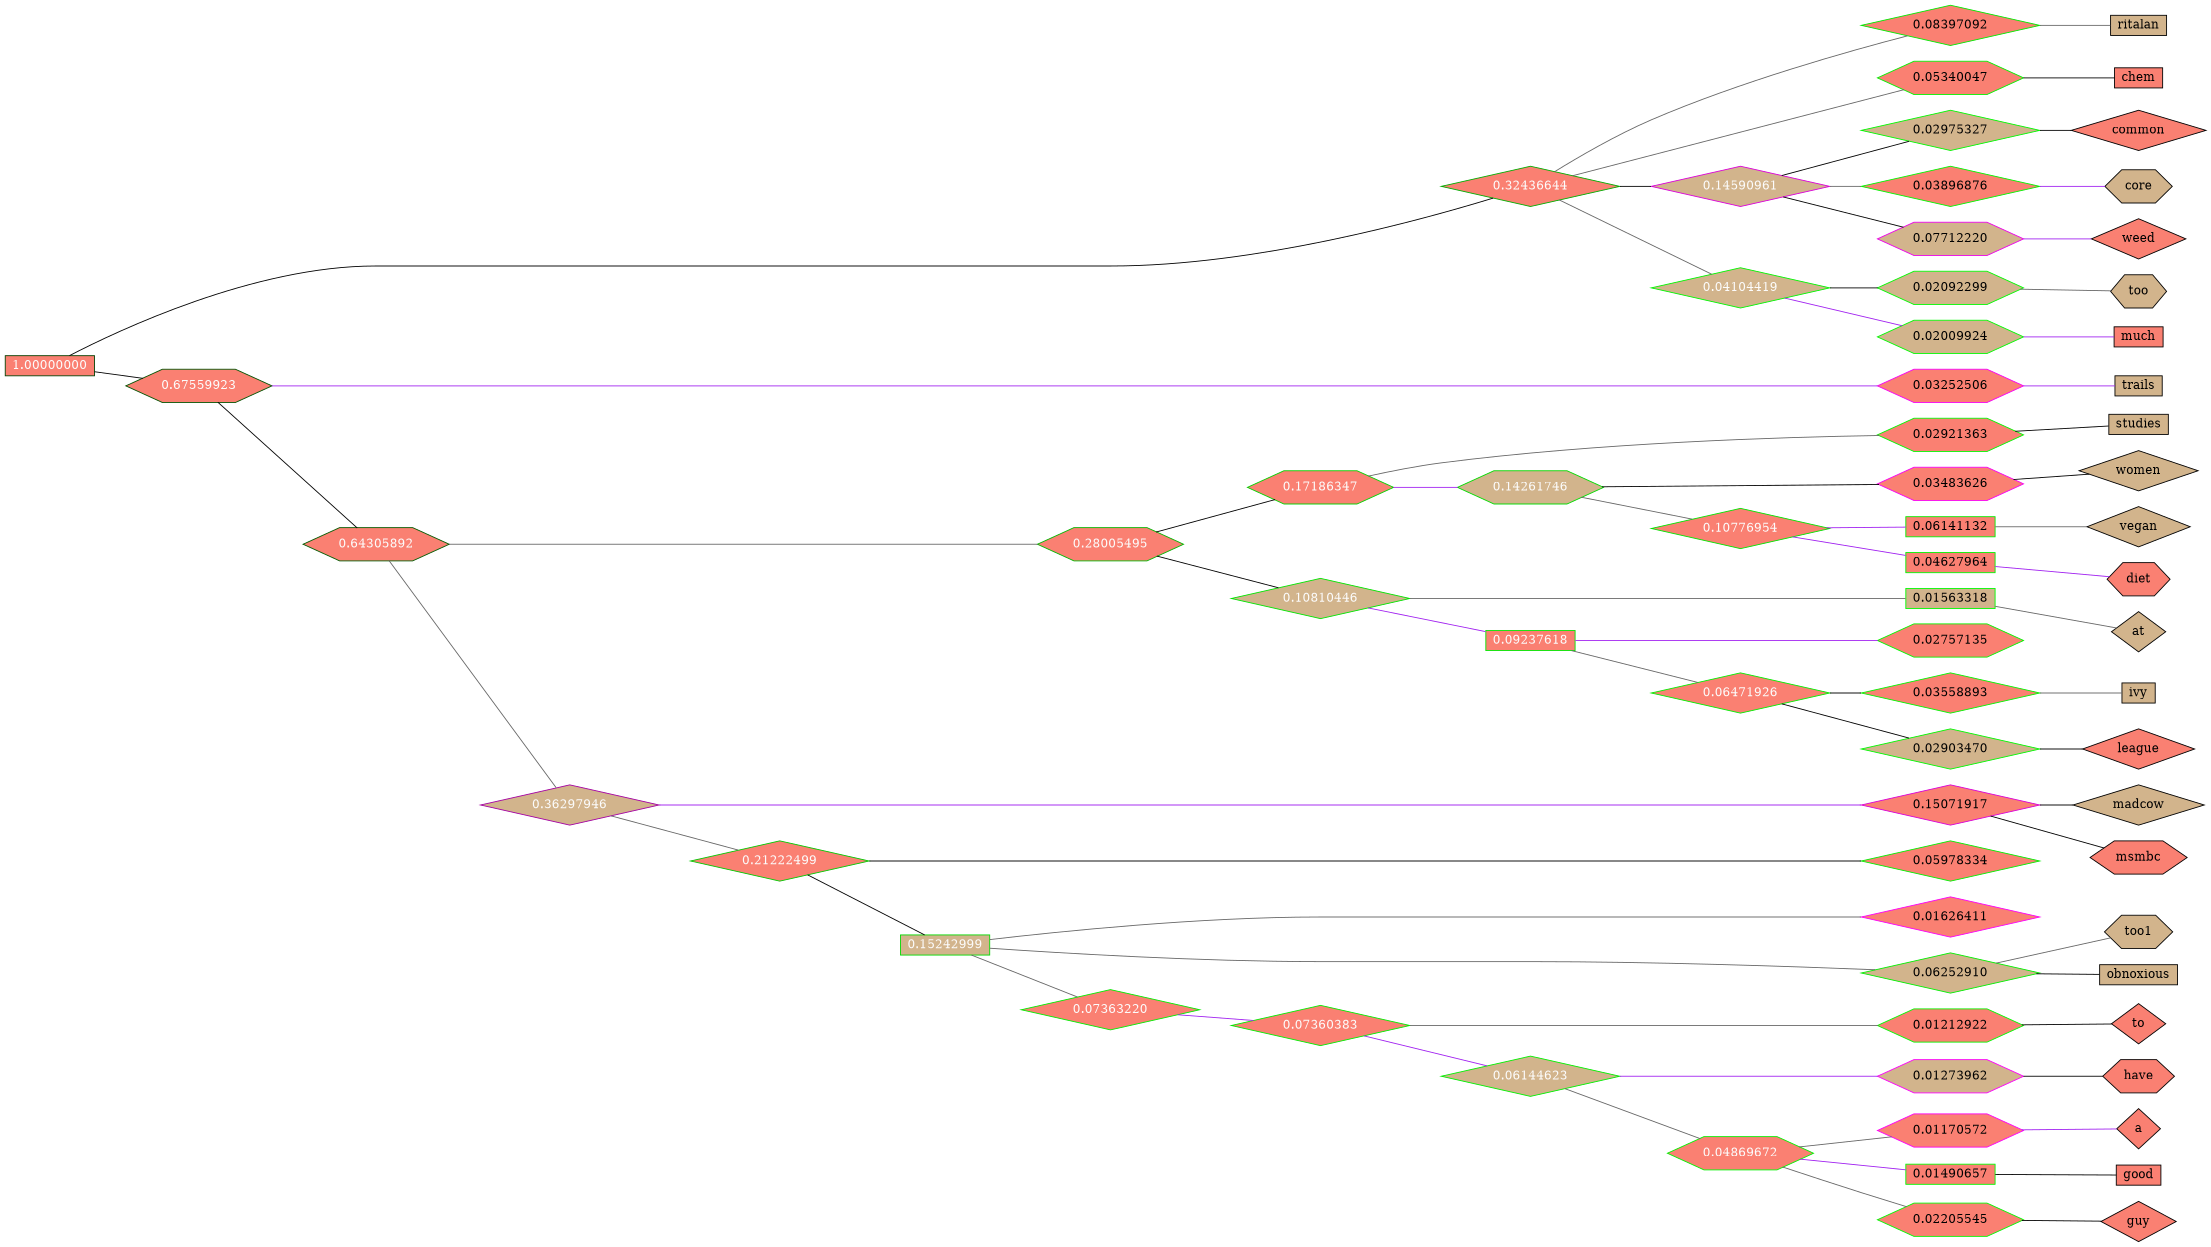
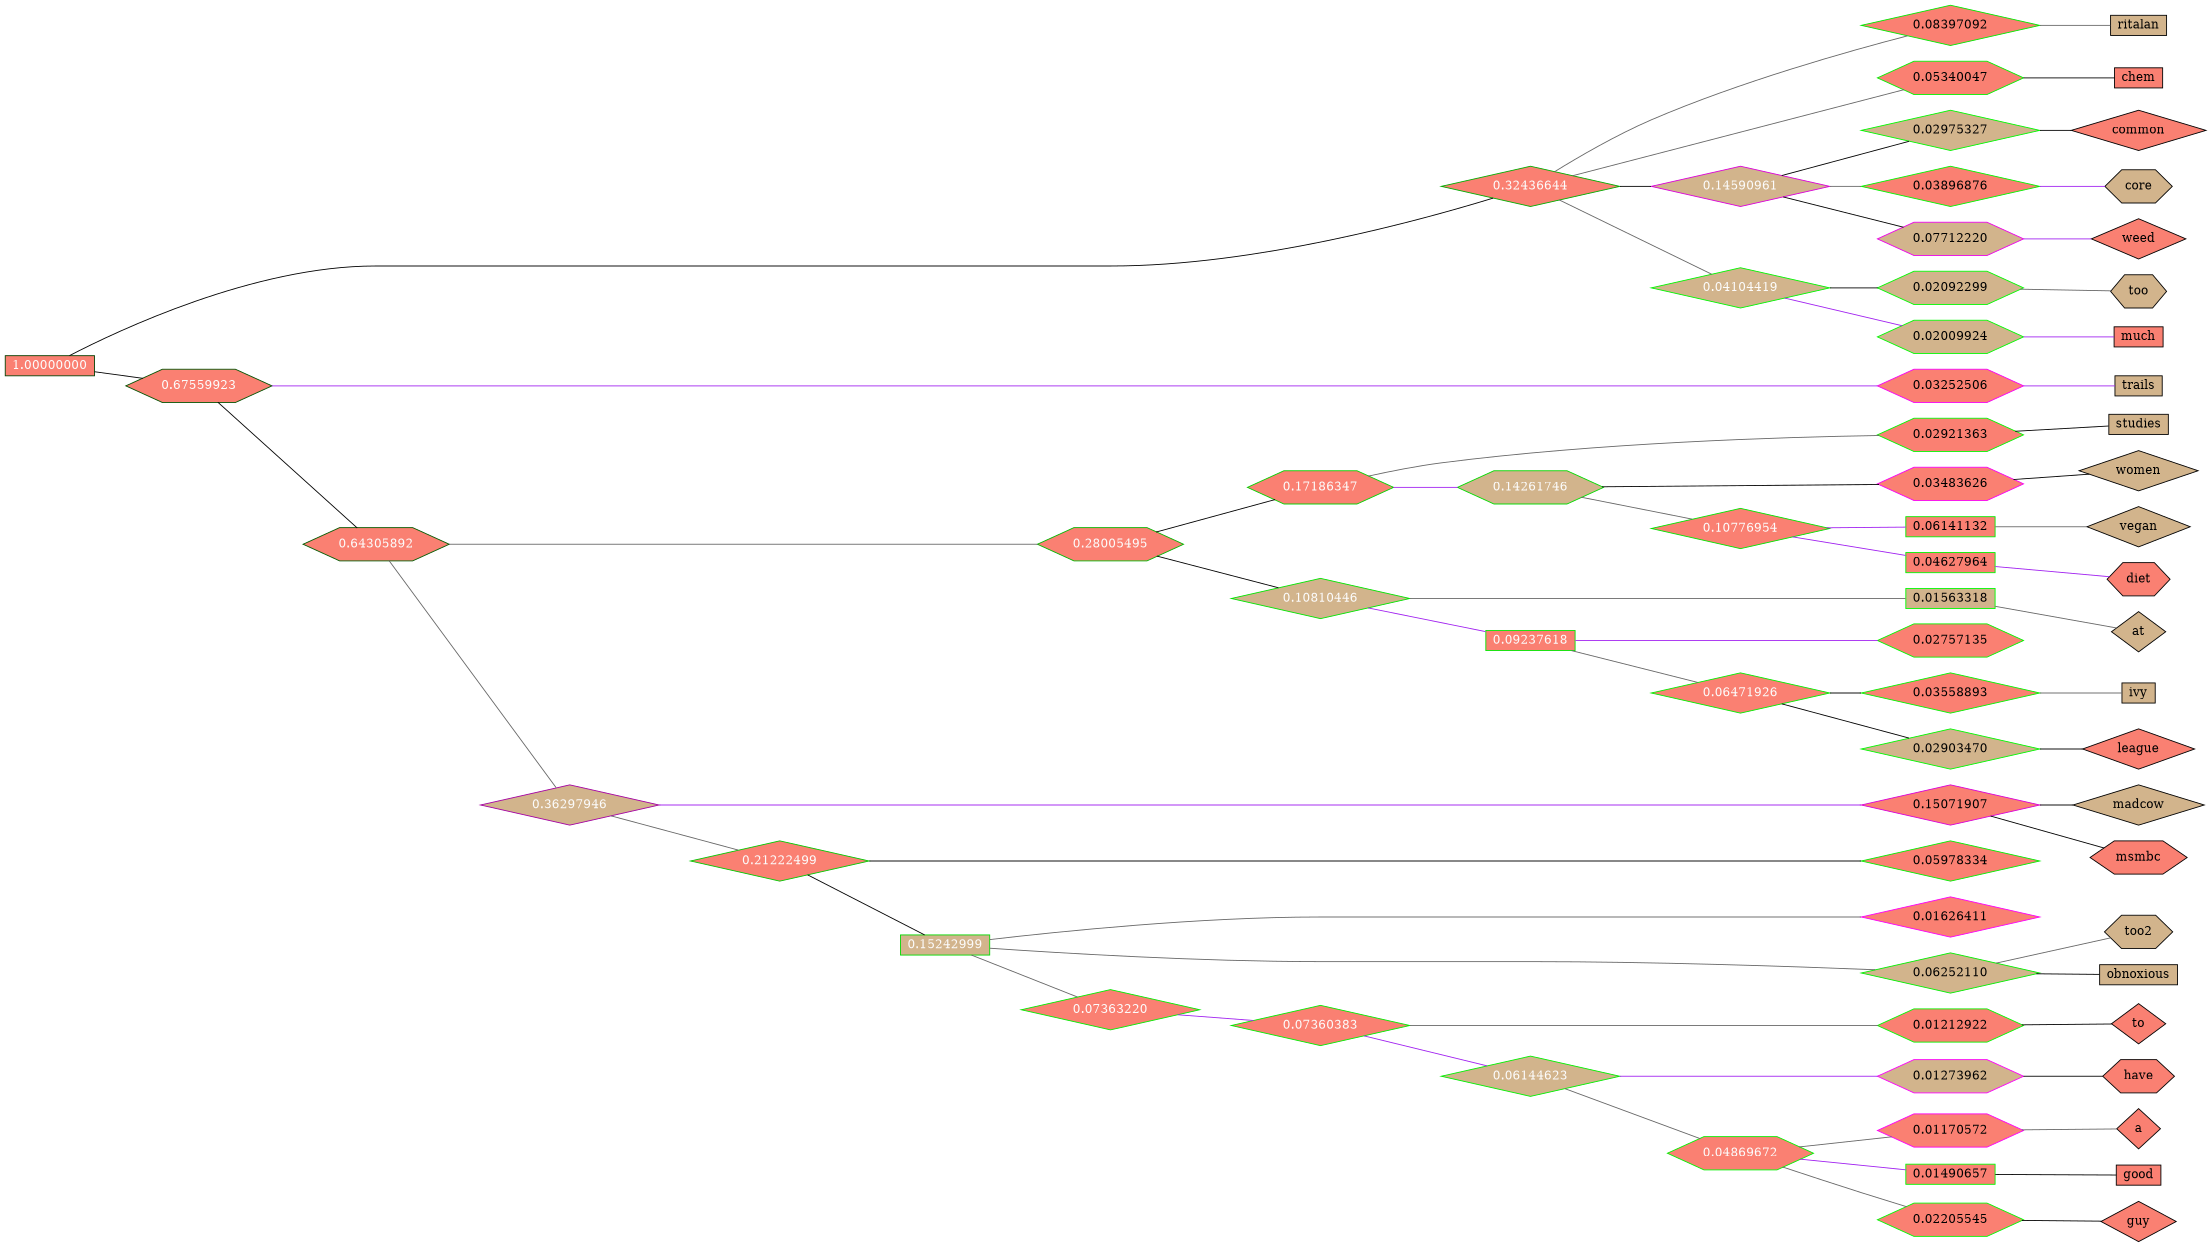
node "0.15071917": label "0.15071917" -> "0.15071907"
node "too1": label "too1" -> "too2"
node "0.06252910": label "0.06252910" -> "0.06252110"
edge "a" -- "0.01170572": color purple -> gray40
